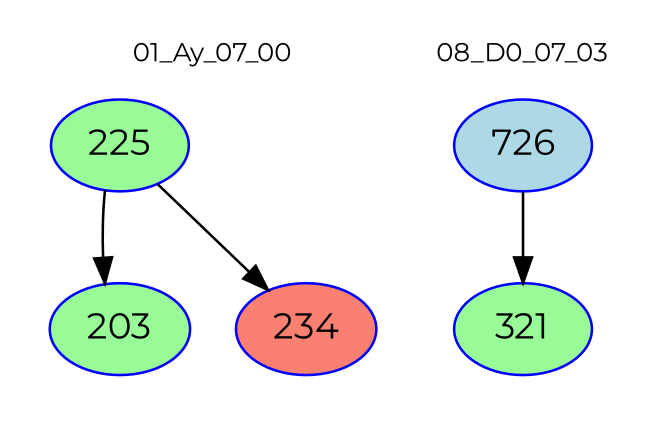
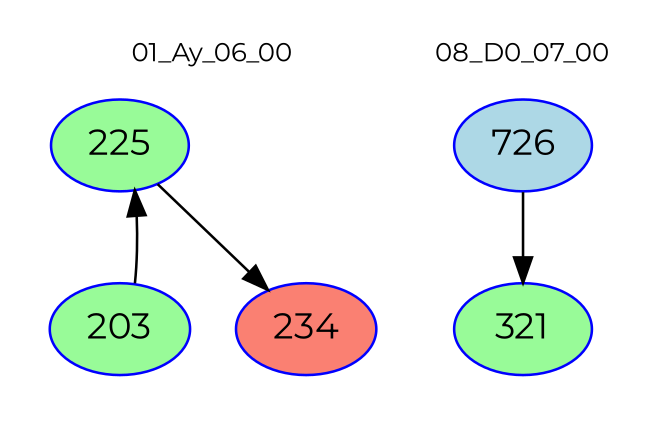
cluster "01_Ay_07_00": label "01_Ay_07_00" -> "01_Ay_06_00"
cluster "08_D0_07_03": label "08_D0_07_03" -> "08_D0_07_00"
edge "225" -> "203": reversed
